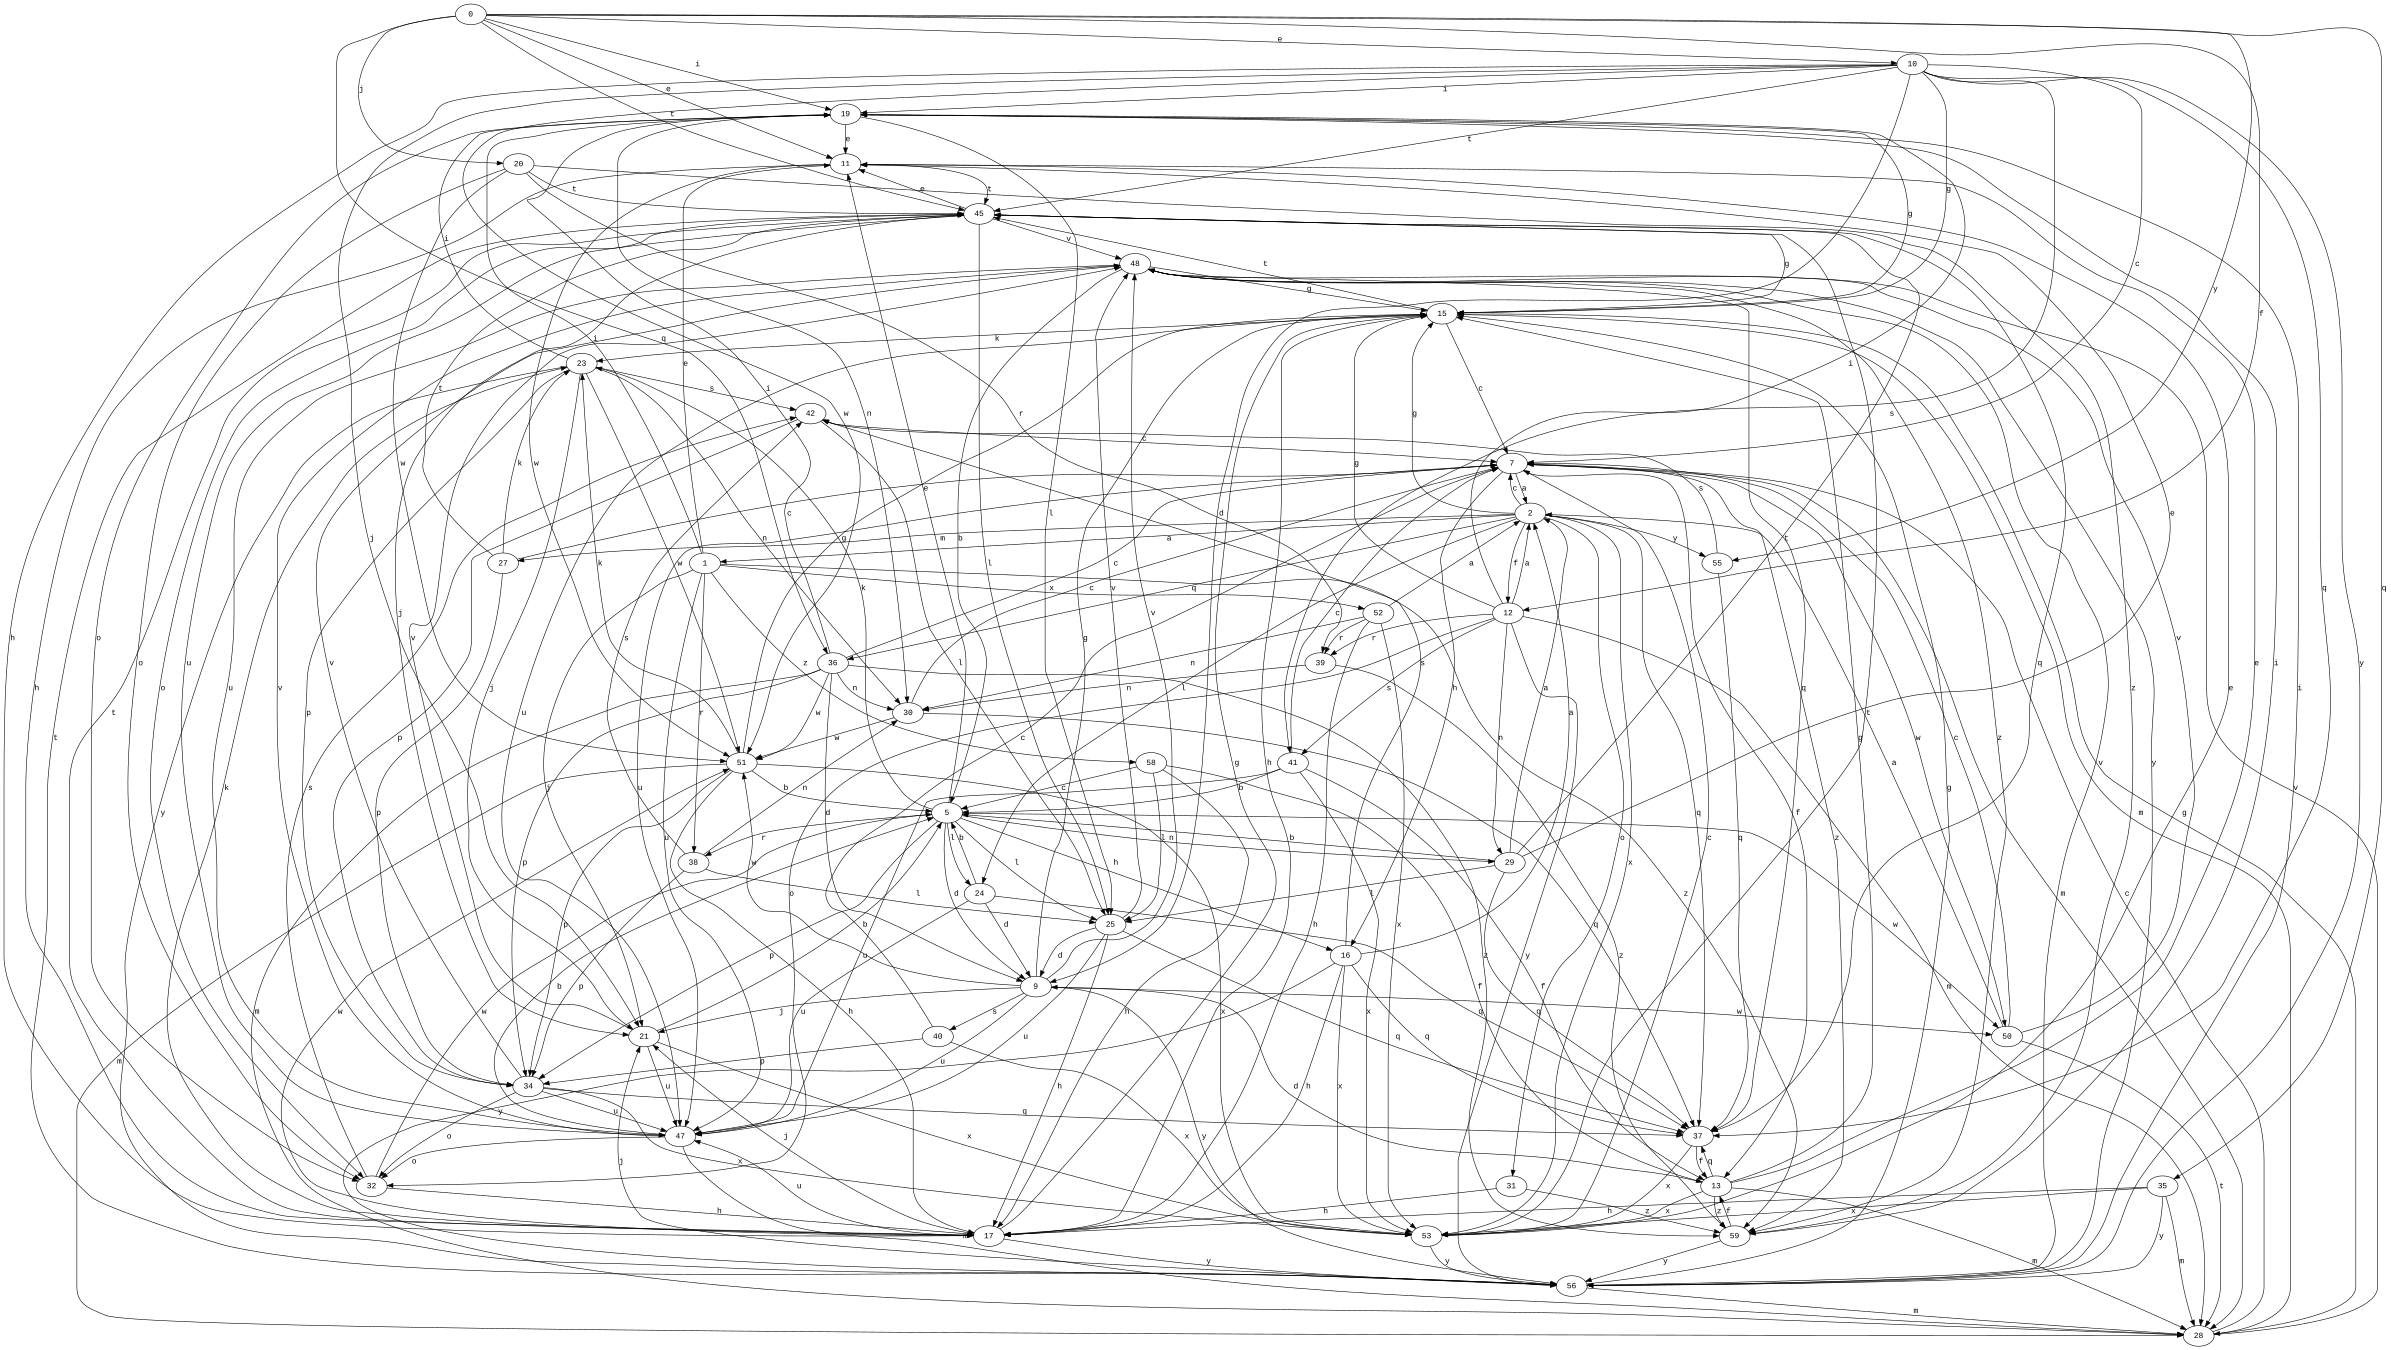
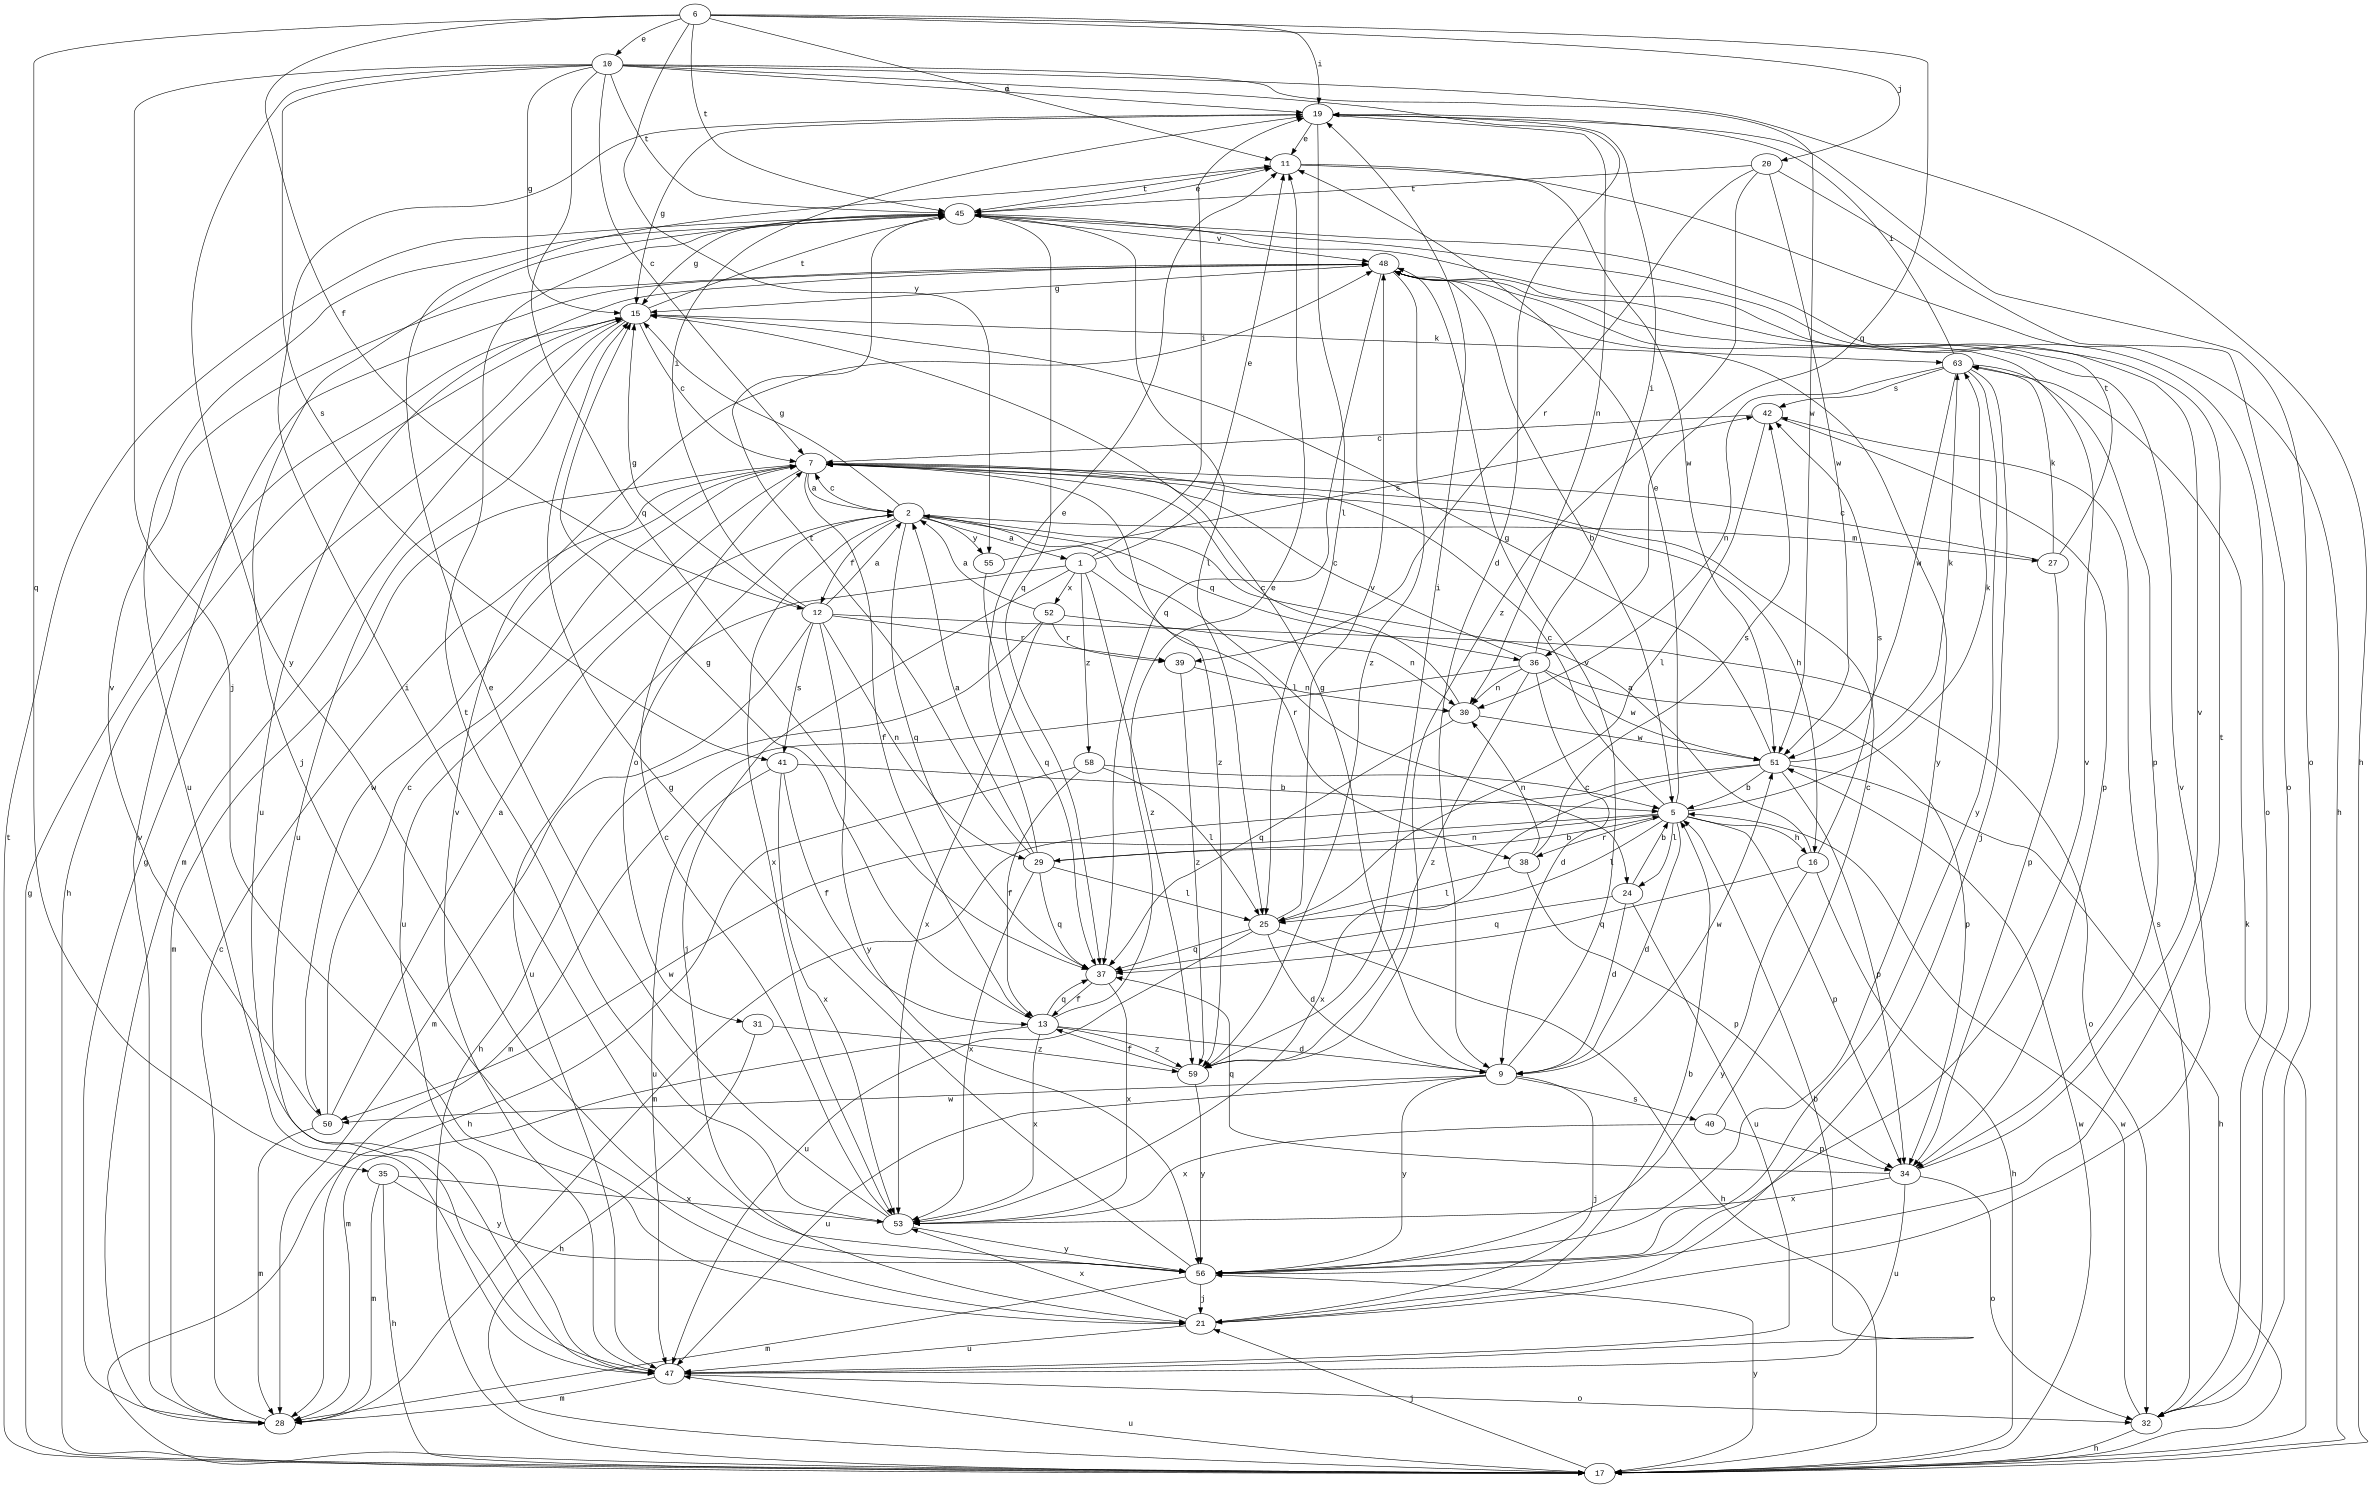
node "0": label "0" -> "6"
node "23": label "23" -> "63"
edge "41" -> "7": now "5" -> "7"
edge "16" -> "53": now "29" -> "53"
edge "50" -> "28": label "t" -> "m"
